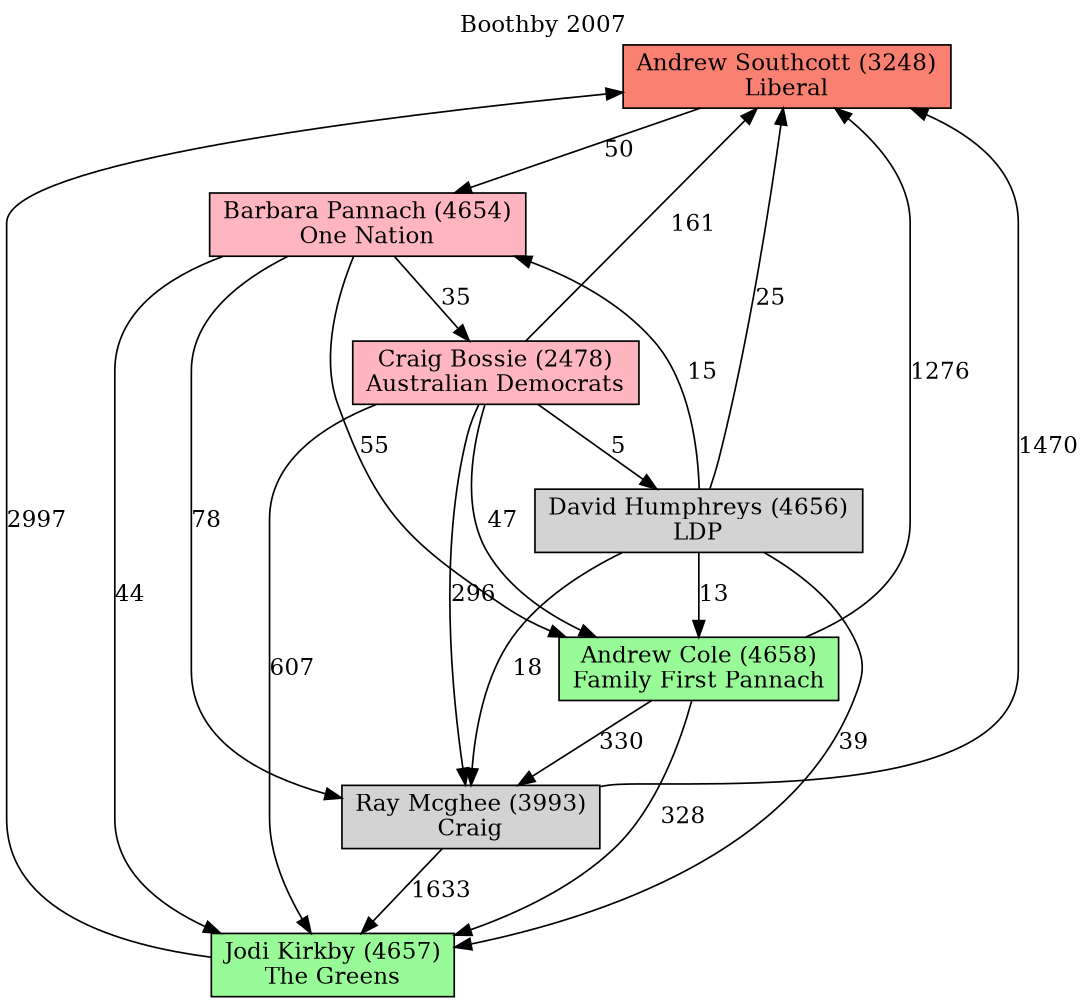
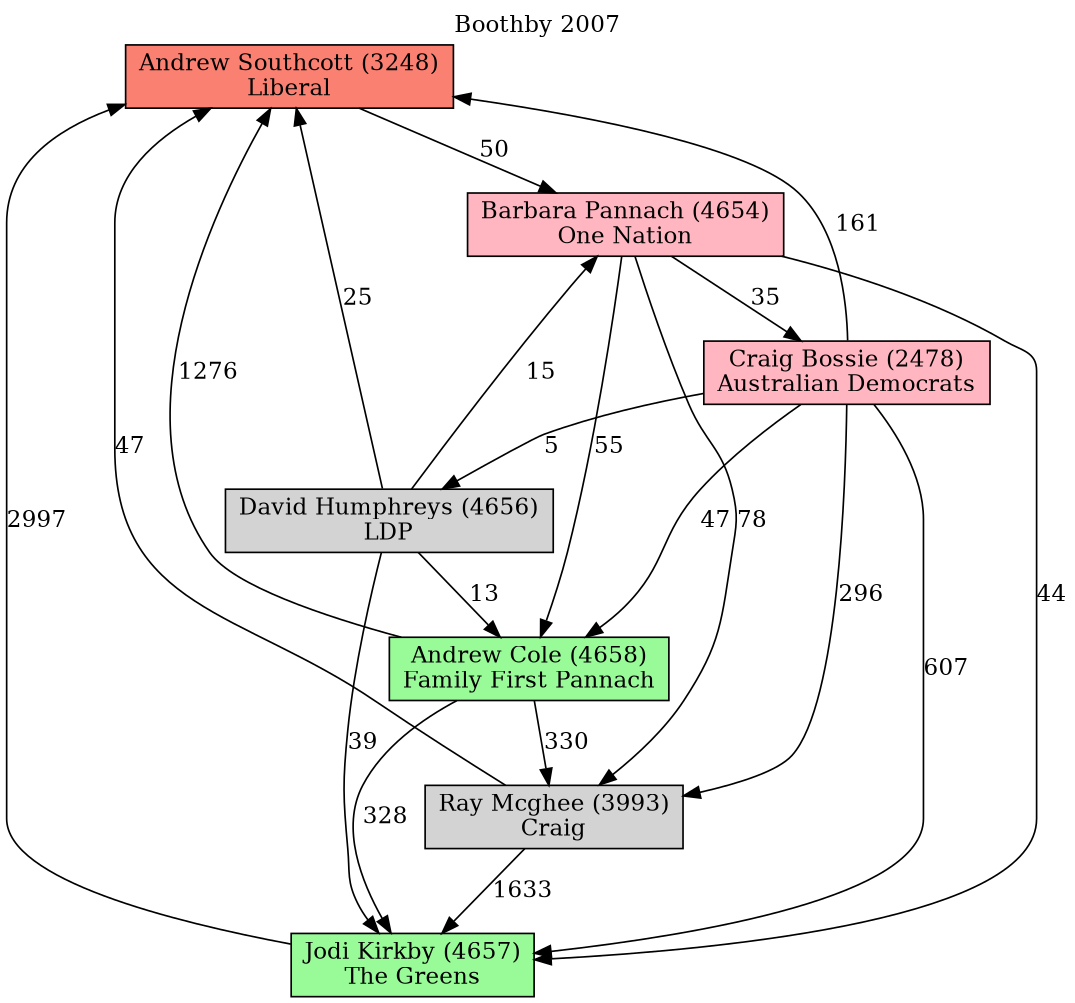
edge "Ray Mcghee (3993) Craig" -> "Andrew Southcott (3248) Liberal": label "1470" -> "47"
edge "David Humphreys (4656) LDP" -> "Ray Mcghee (3993) Craig": removed, label "18"
